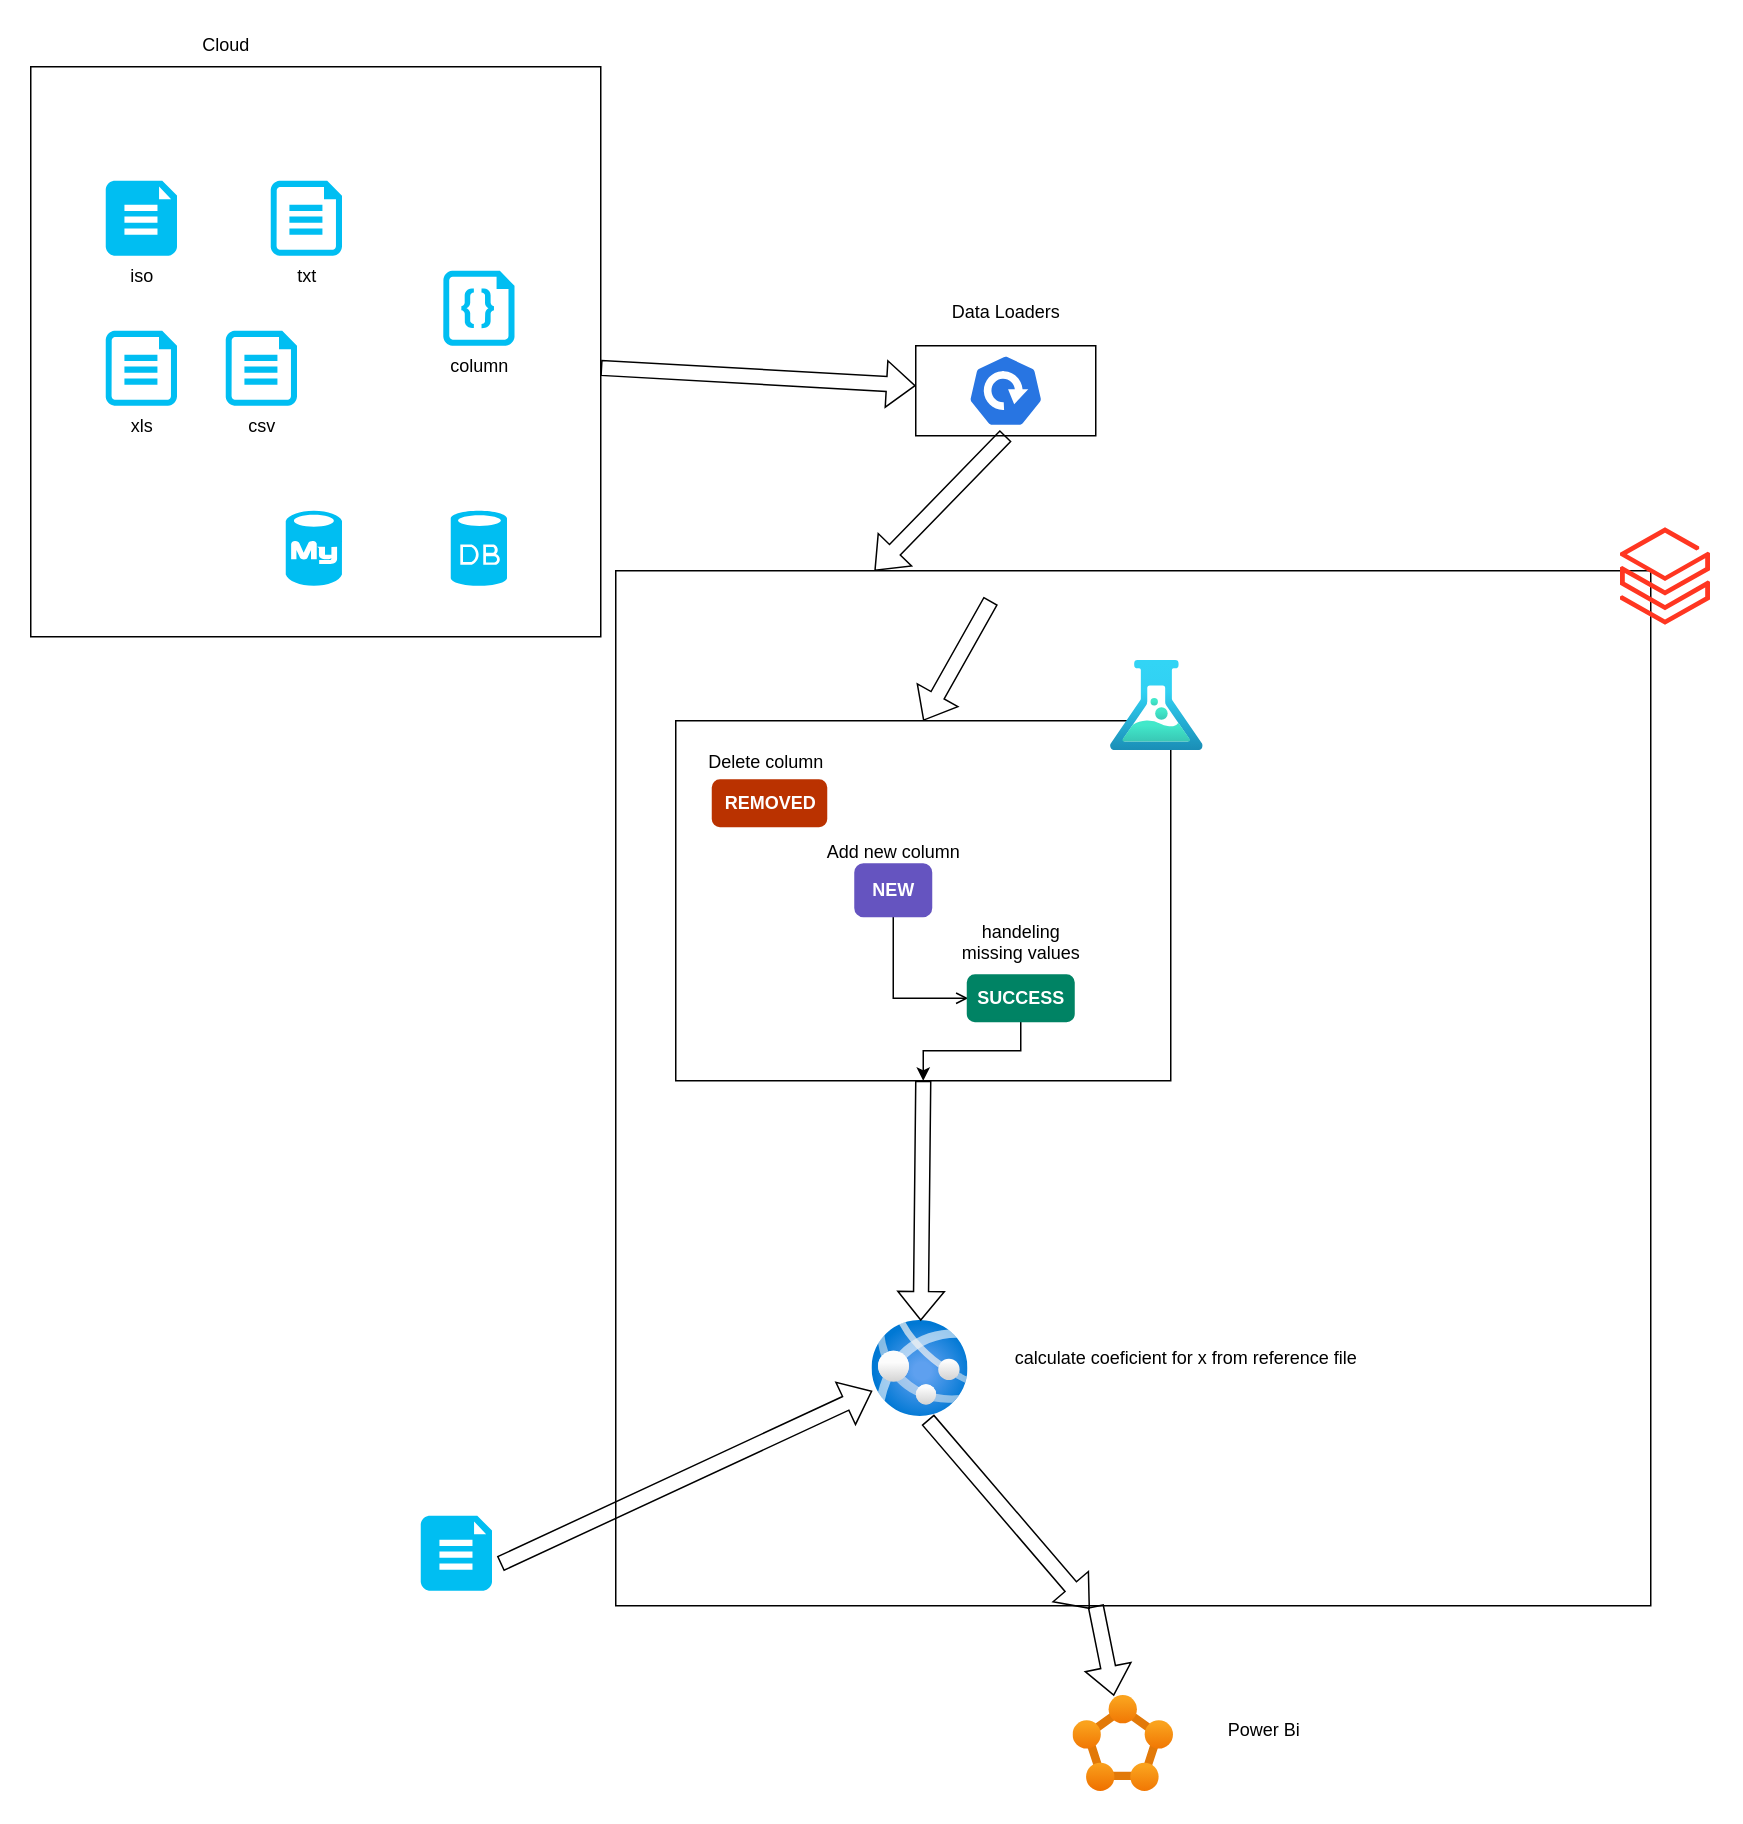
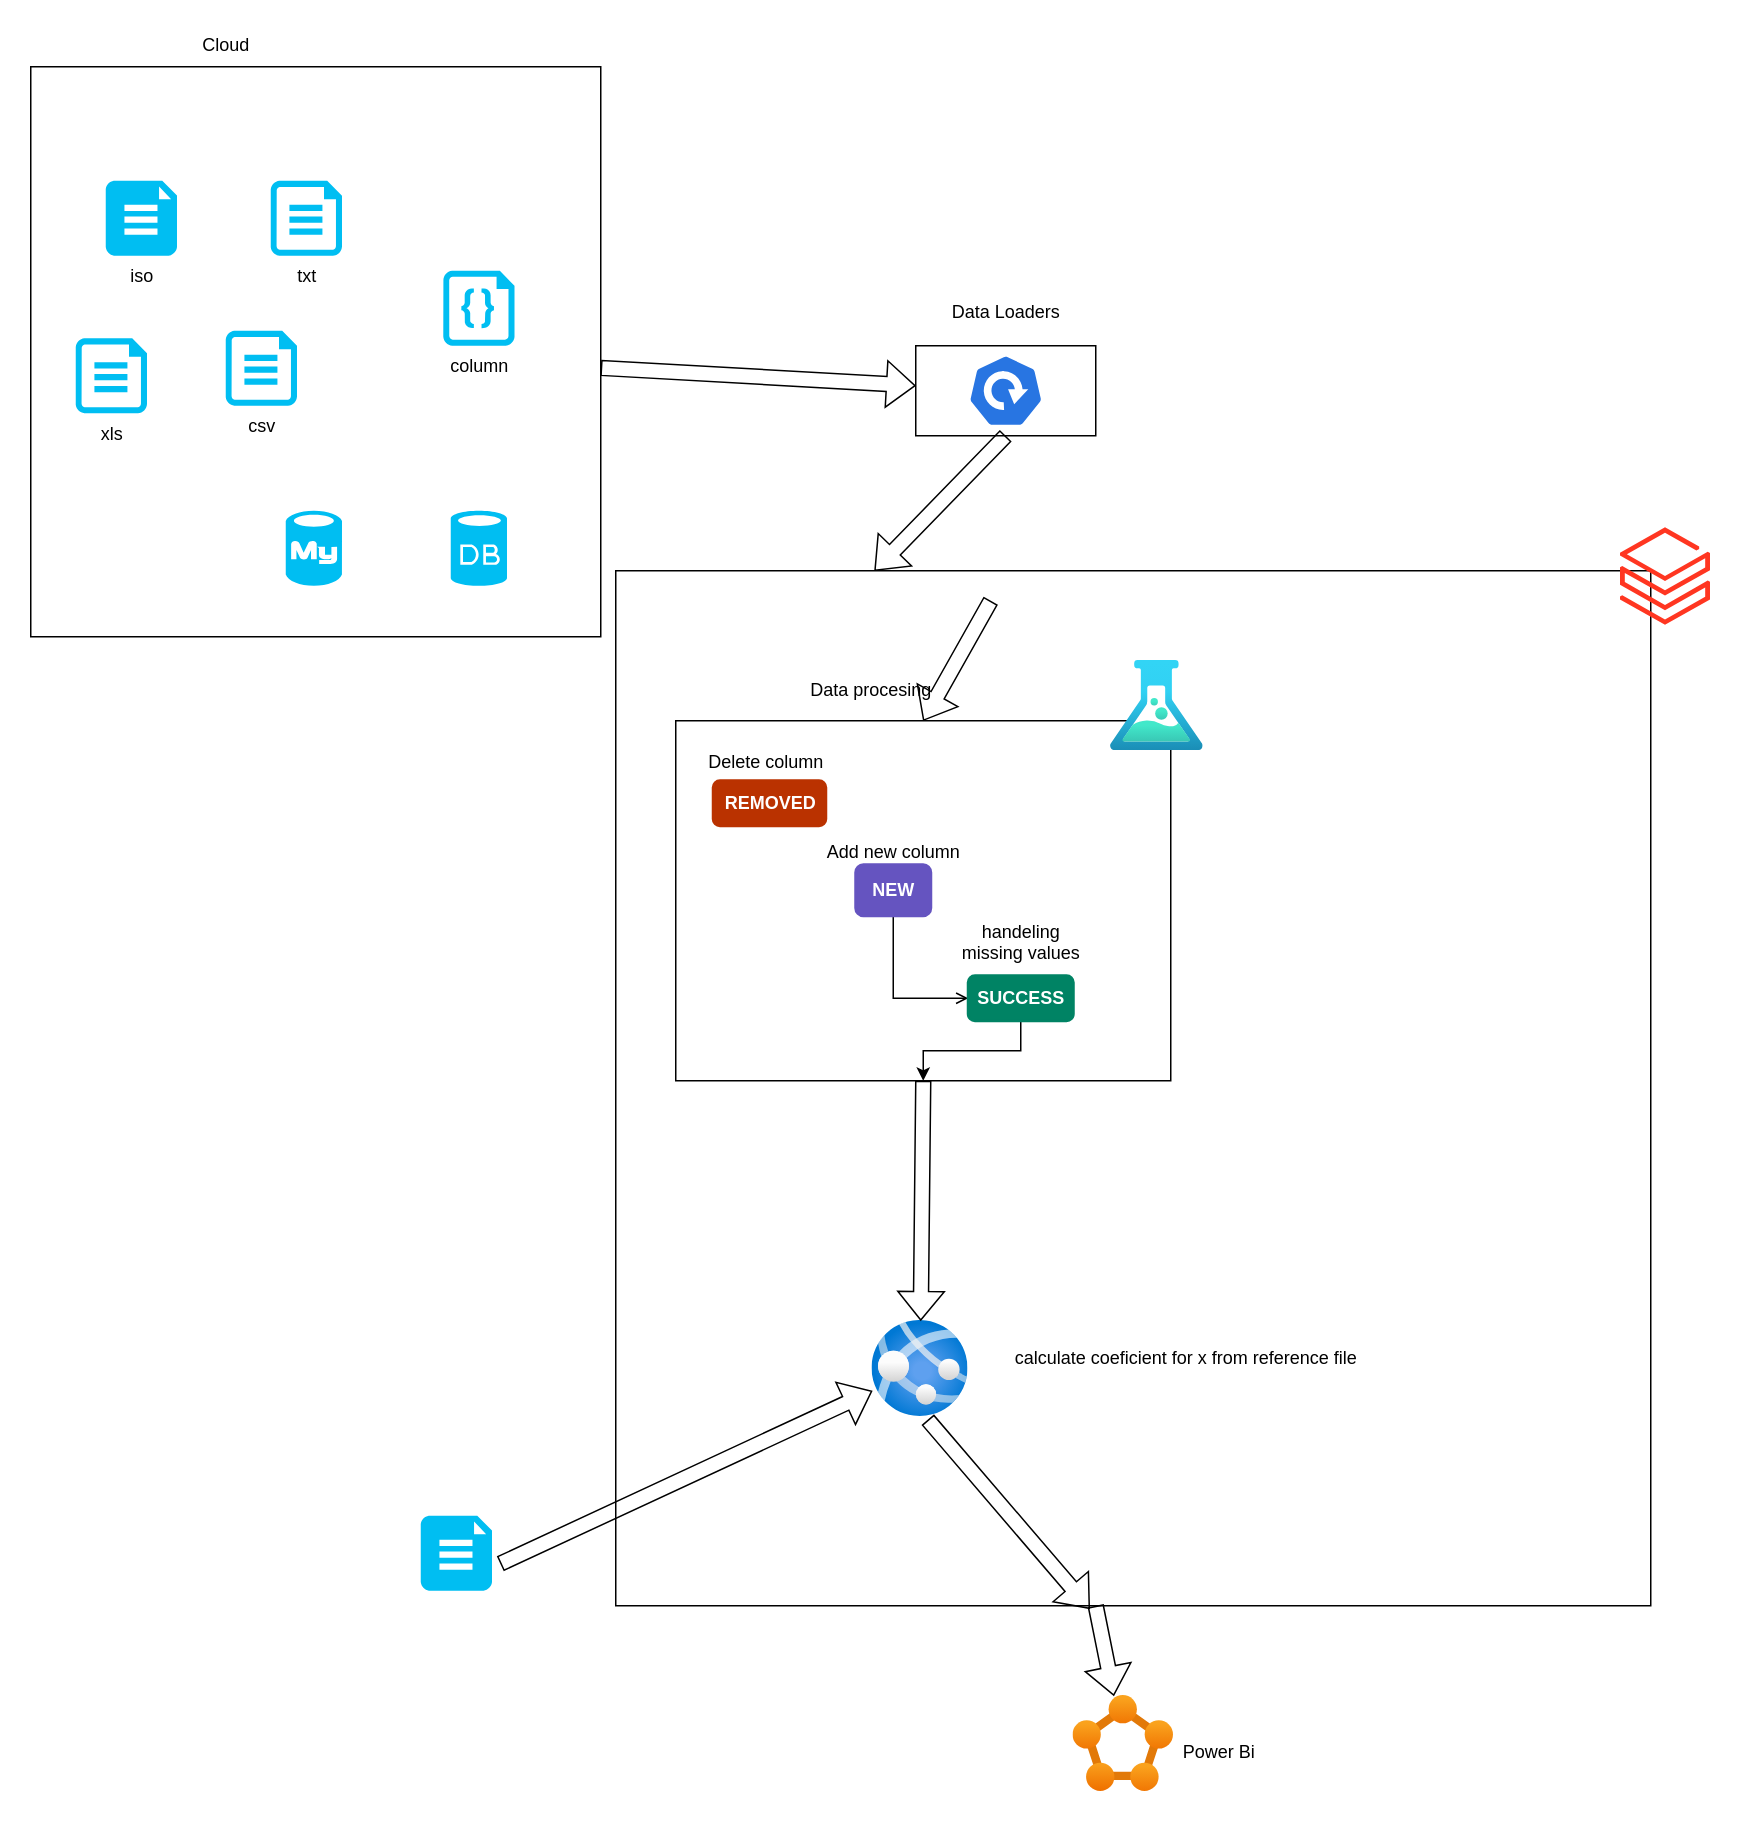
node "xls": moved (141, 368) -> (111, 376)
node "Data procesing": added
node "Power Bi": moved (1264, 1741) -> (1219, 1763)
